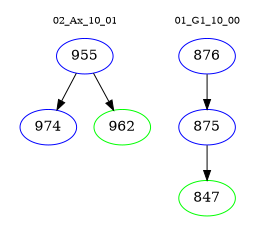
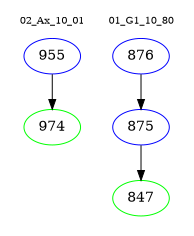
cluster "01_G1_10_00": label "01_G1_10_00" -> "01_G1_10_80"
node "974": color blue -> green
node "962": removed
